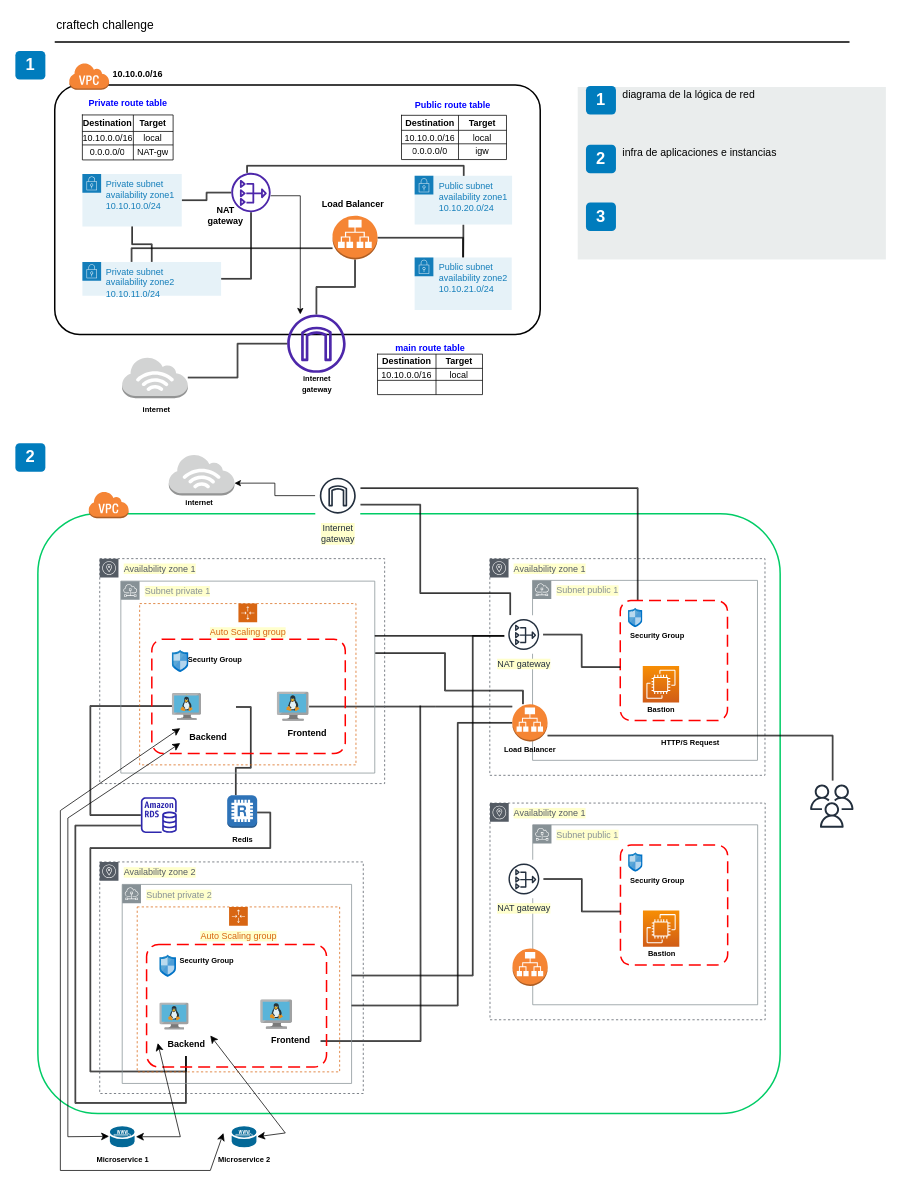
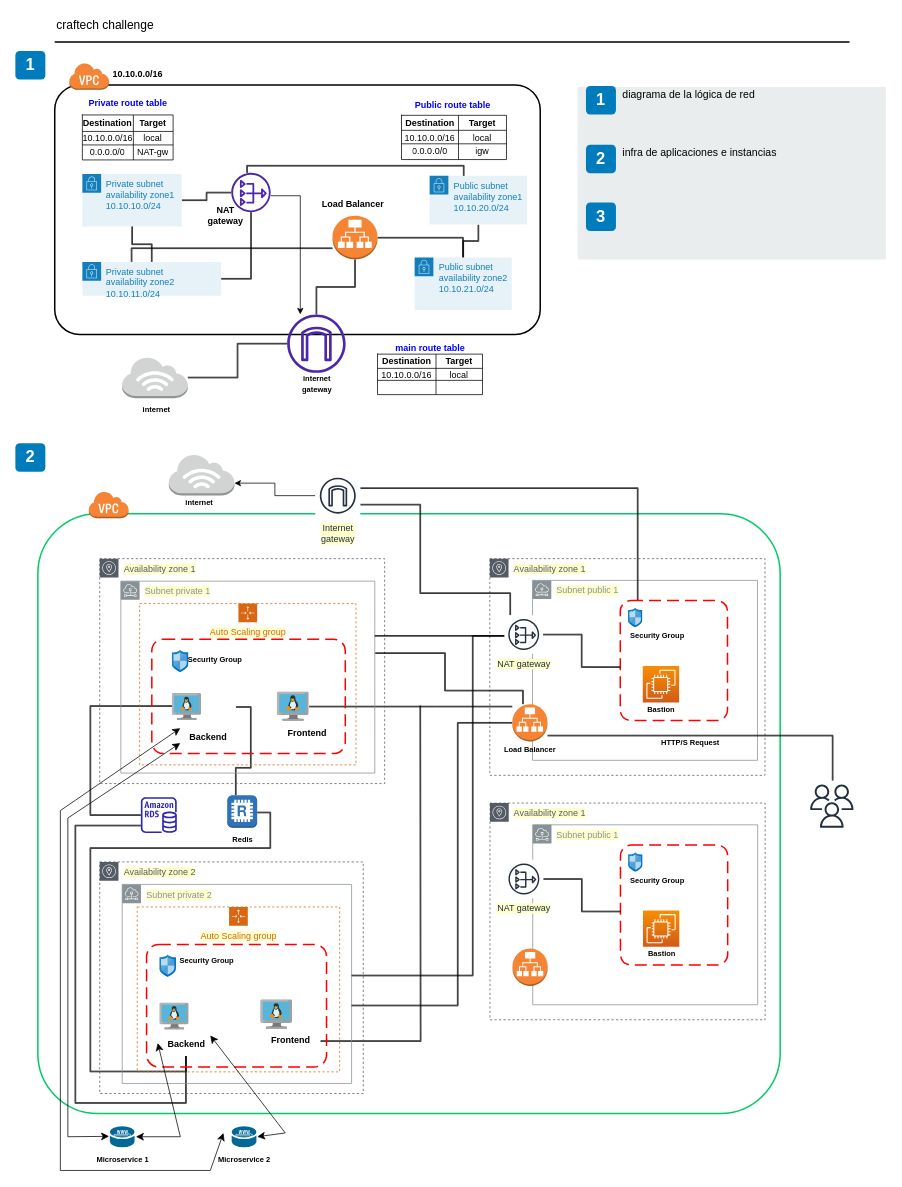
node "Public subnet availability zone110.10.20.0/24": moved (464, 200) -> (479, 200)
